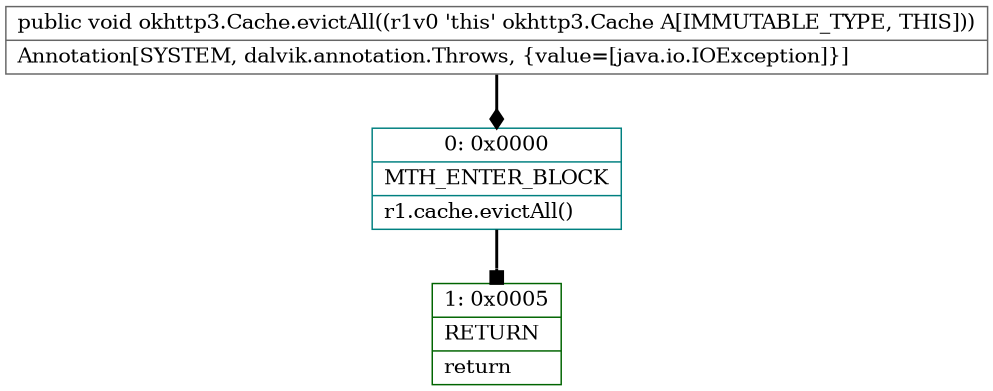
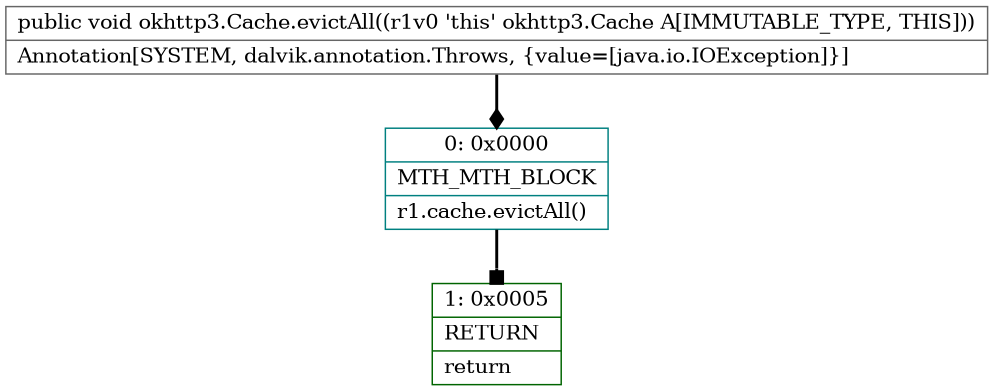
node "0: 0x0000": text "MTH_ENTER_BLOCK" -> "MTH_MTH_BLOCK"
